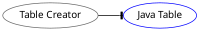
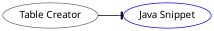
node "Java Table": label "Java Table" -> "Java Snippet"
